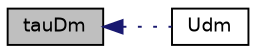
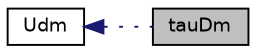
edge "Udm" -> "tauDm": reversed
